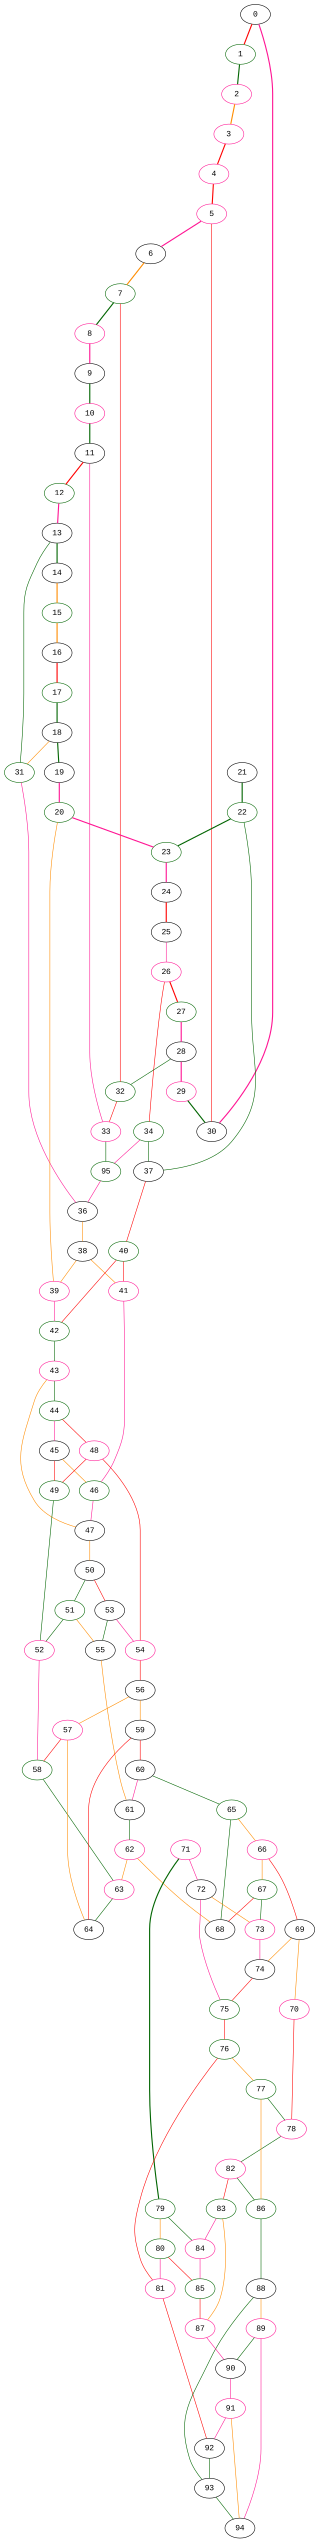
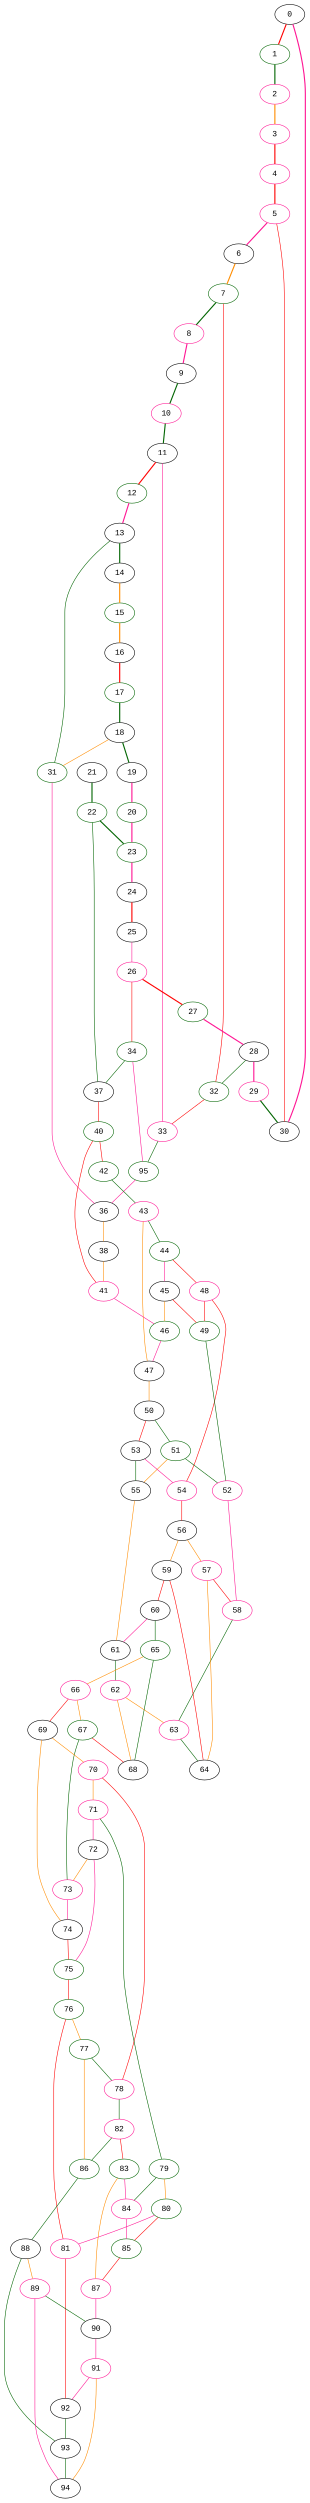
node "39": removed
node "58": color darkgreen -> deeppink
edge "70" -- "71": added
edge "71" -- "79": style bold -> solid
